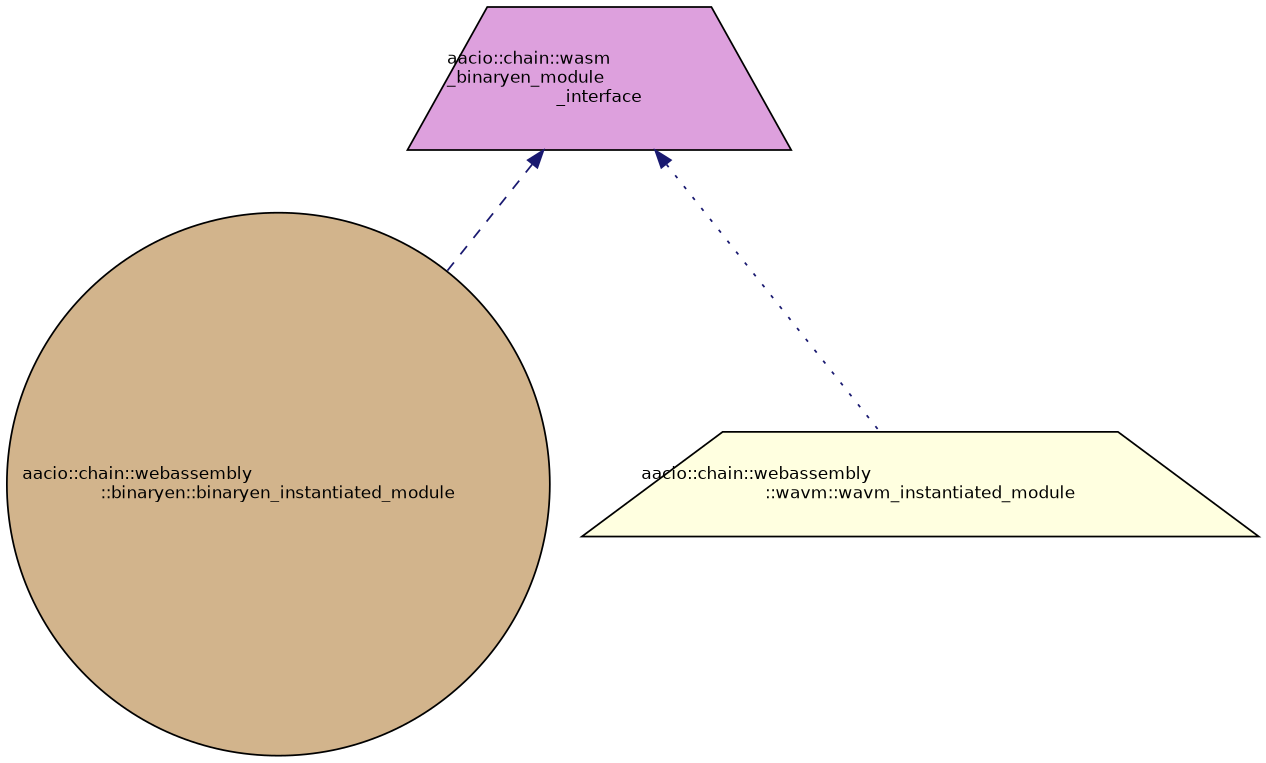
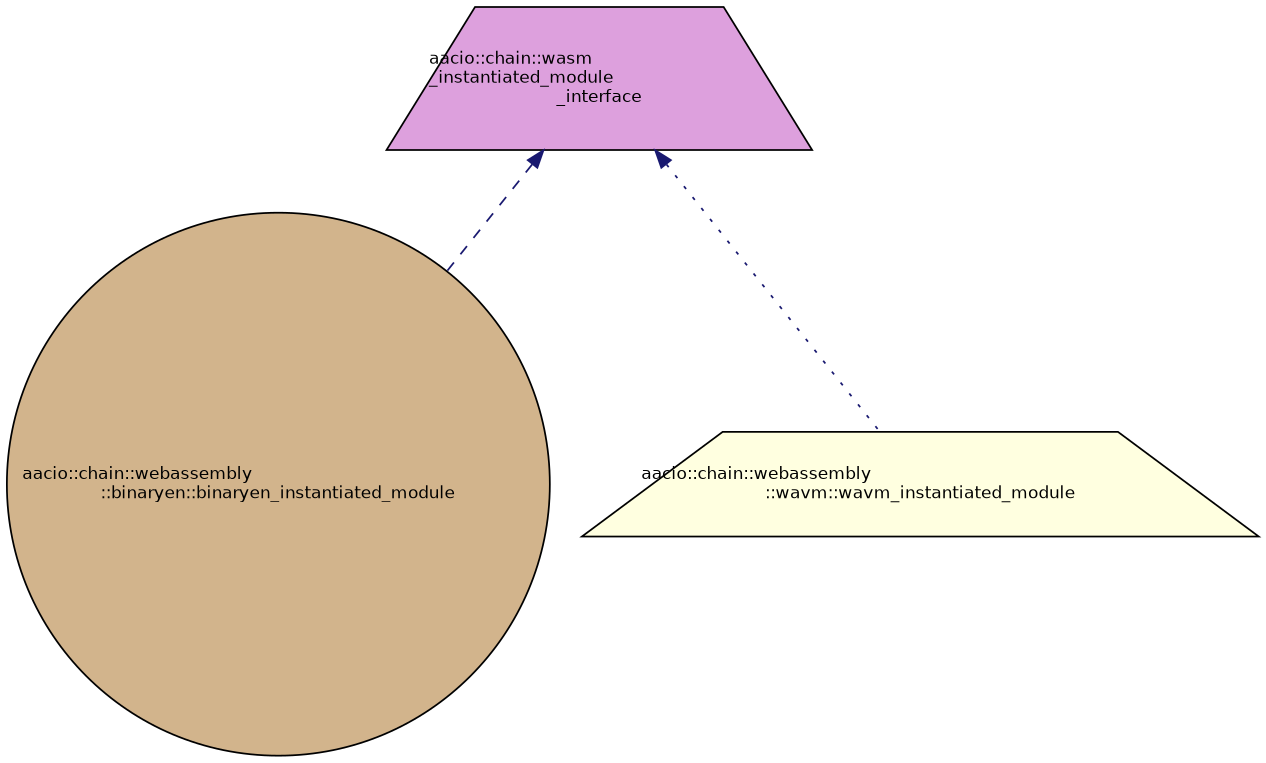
node "aacio::chain::wasm _binaryen_module _interface": label "aacio::chain::wasm _binaryen_module _interface" -> "aacio::chain::wasm _instantiated_module _interface"
